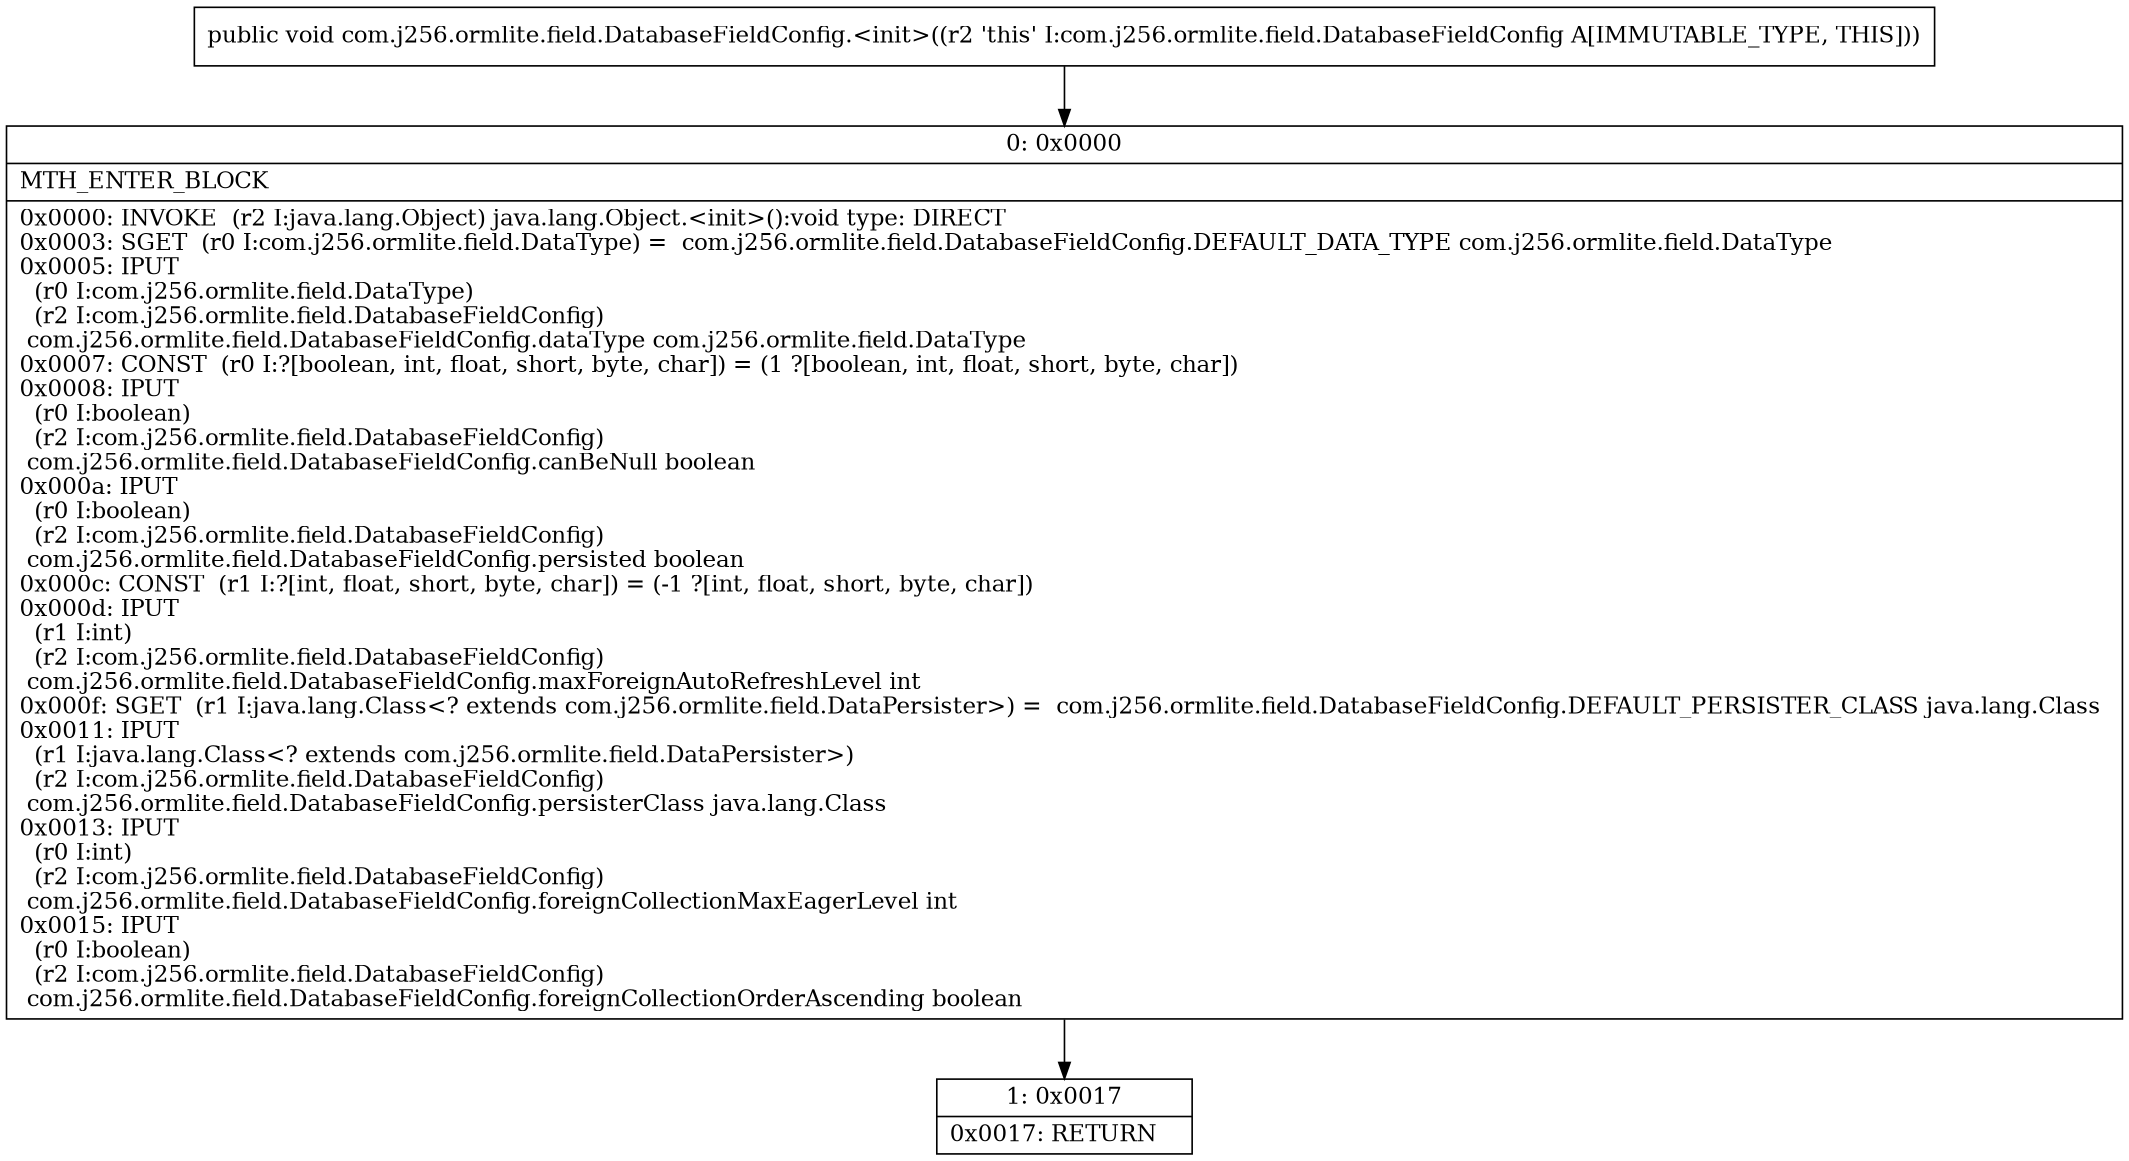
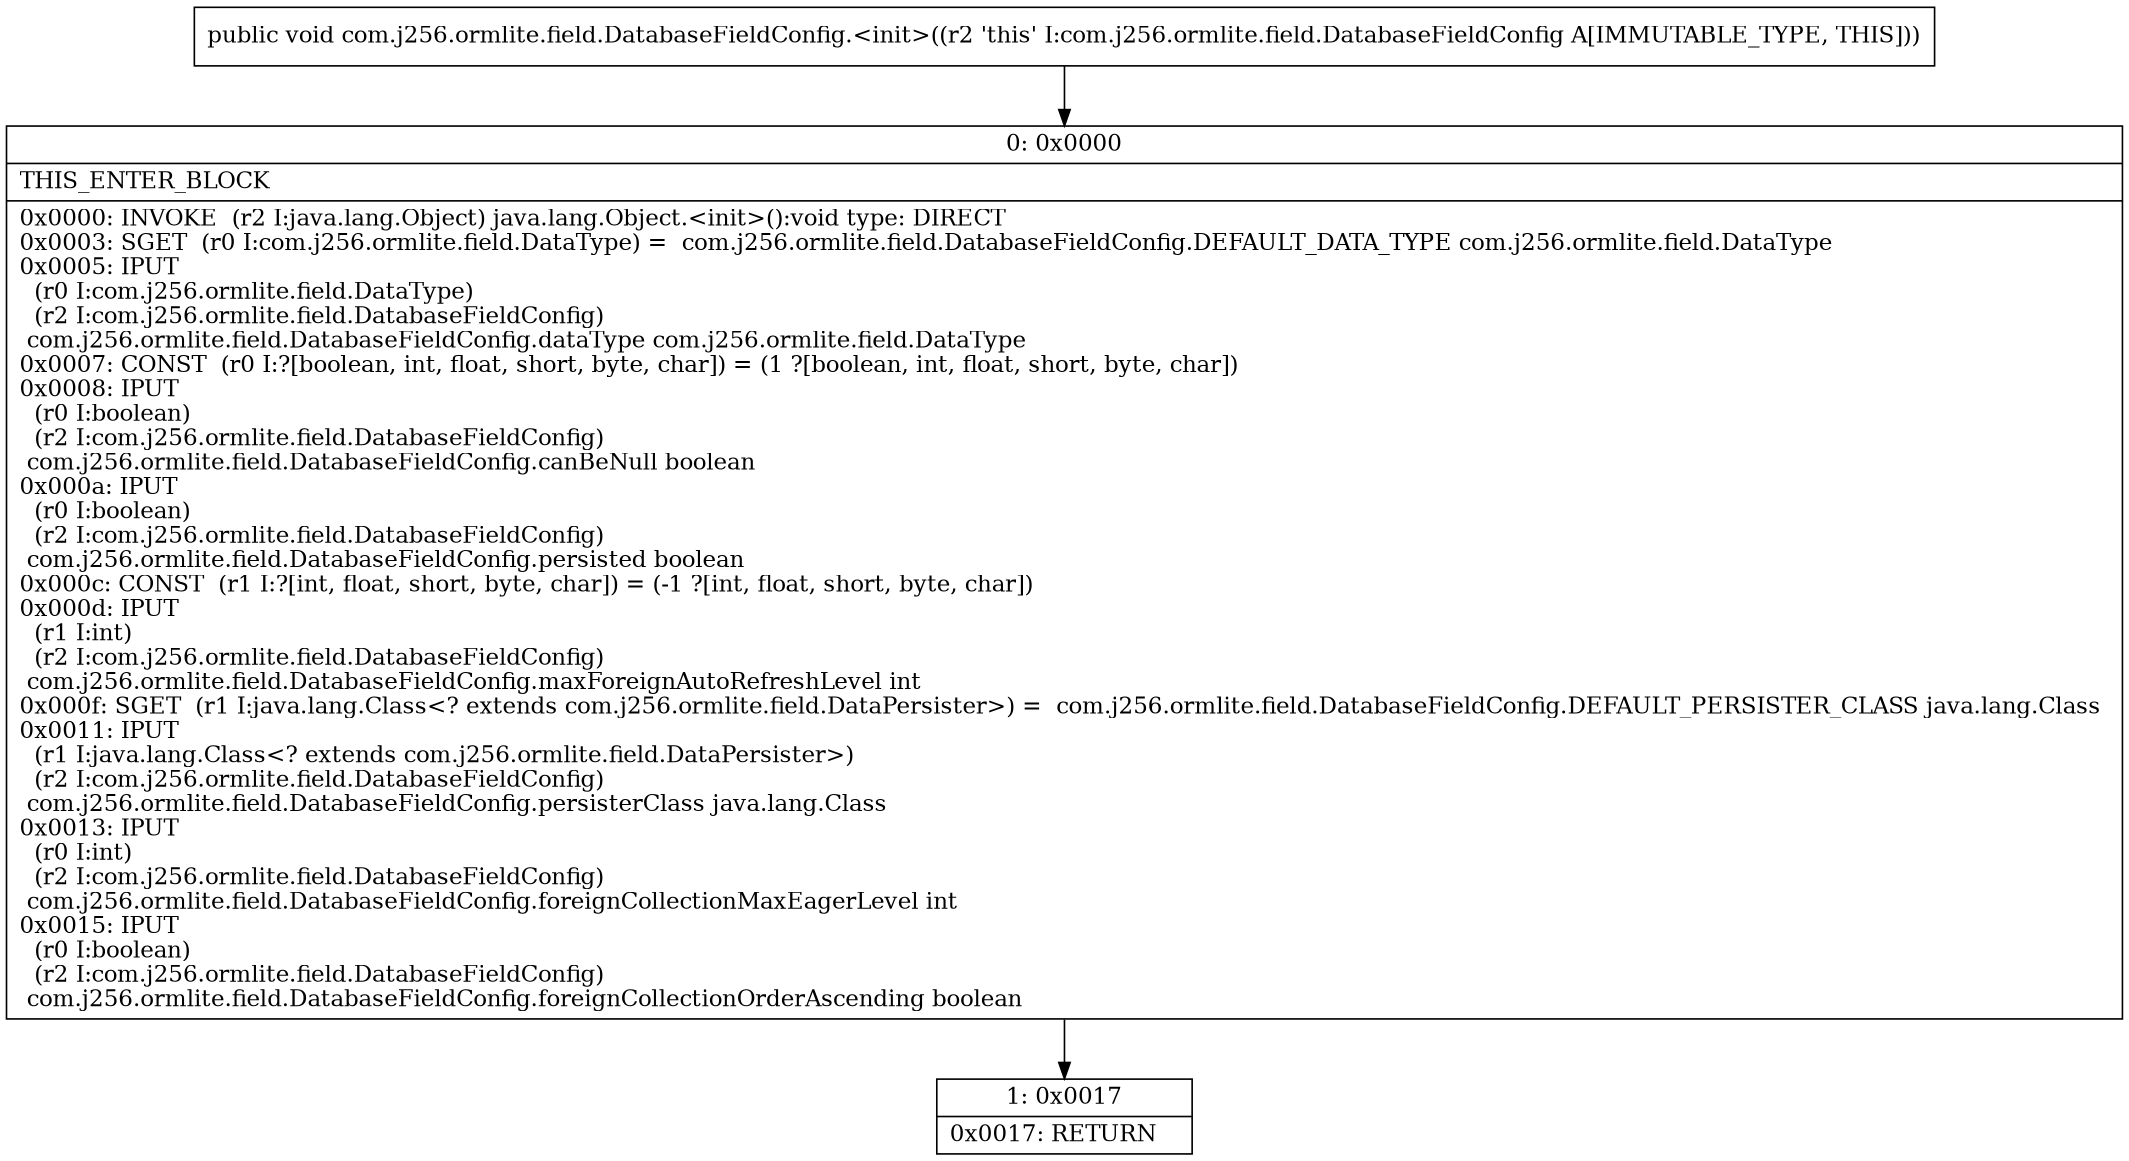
node "0: 0x0000": text "MTH_ENTER_BLOCK" -> "THIS_ENTER_BLOCK"
